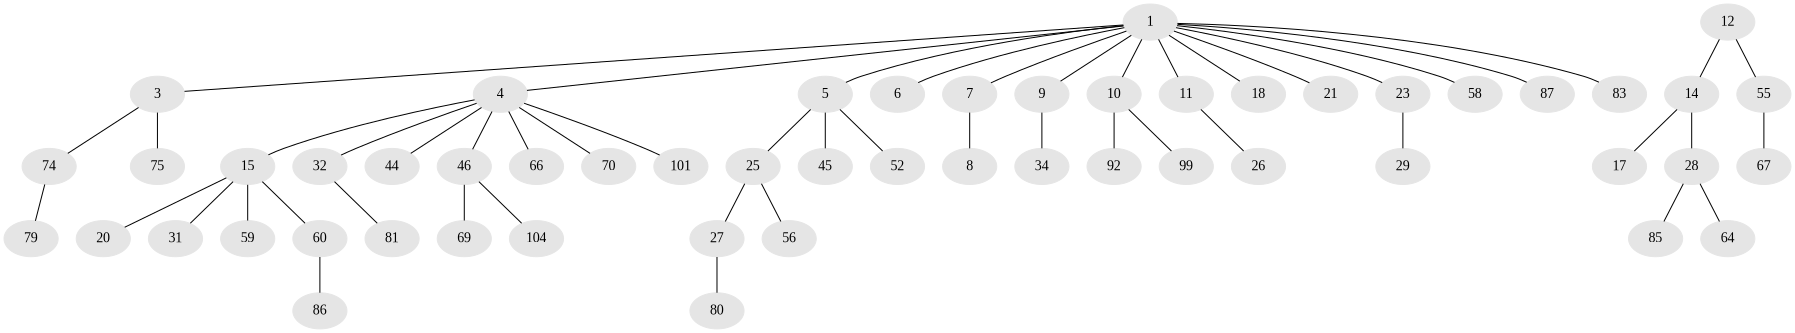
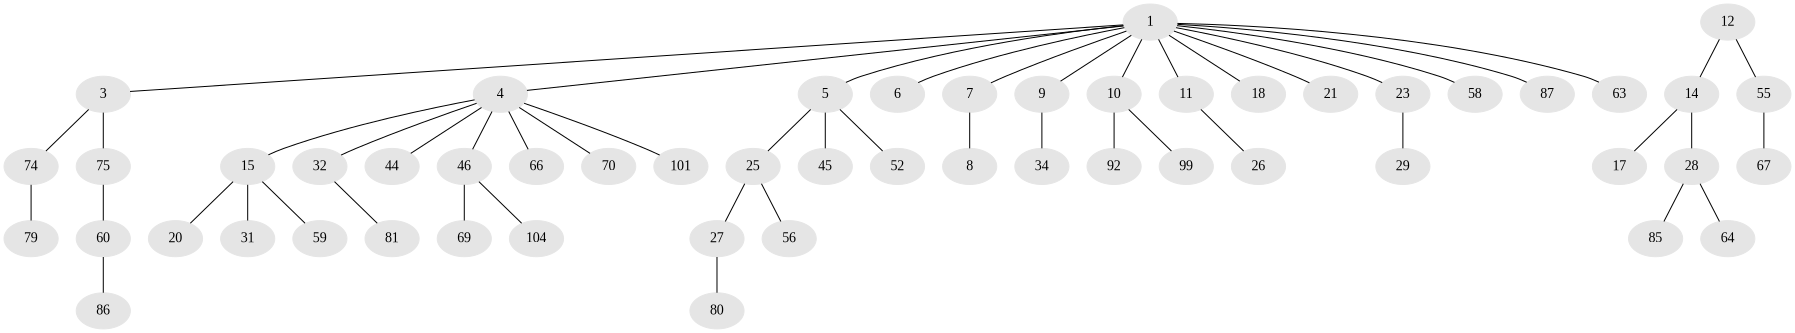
node "83": label "83" -> "63"
edge "15" -- "60": now "75" -- "60"
